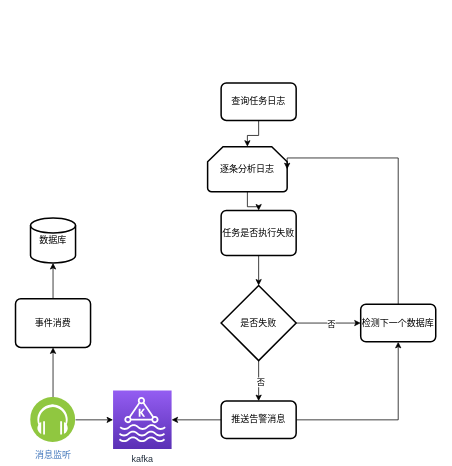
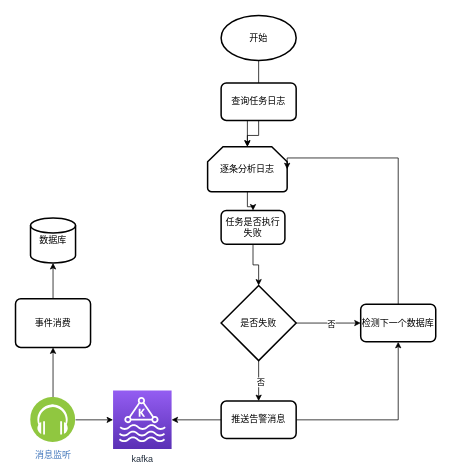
node "开始": added
edge "开始" -> "逐条分析日志": added
node "任务是否执行失败": size 75x45 -> 64x34
